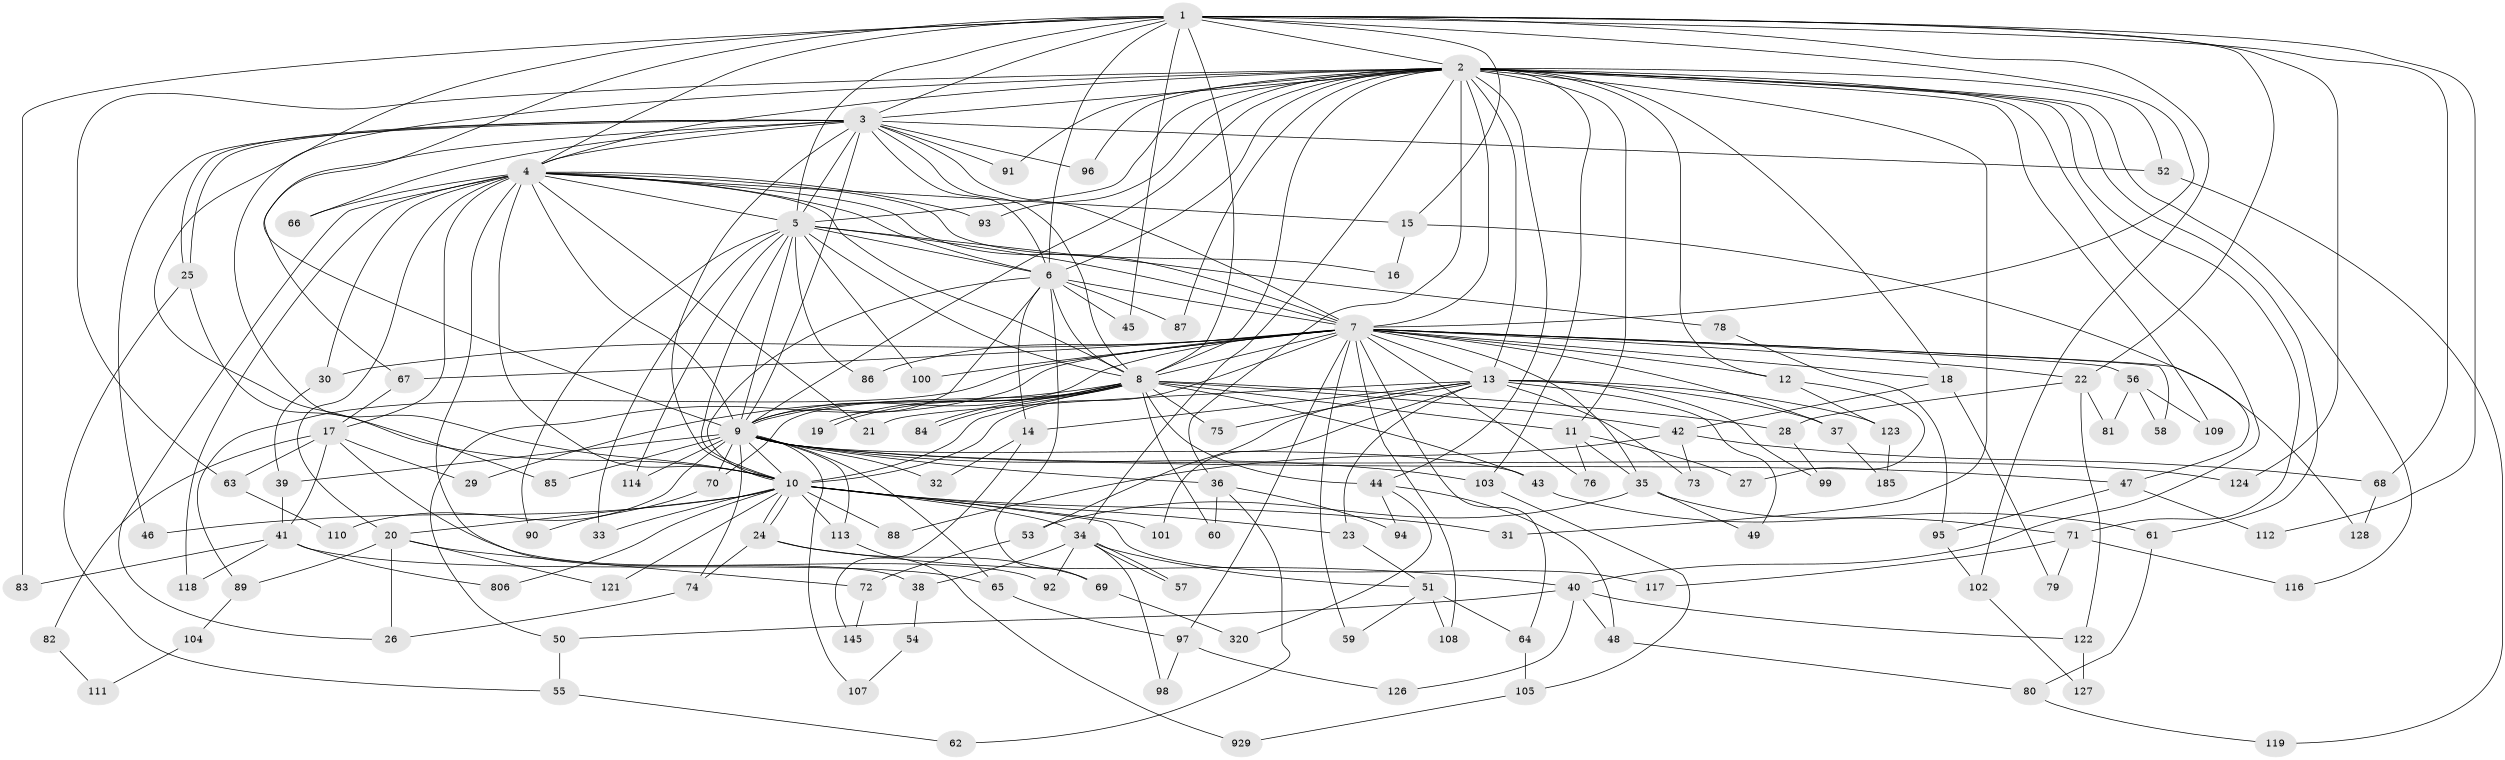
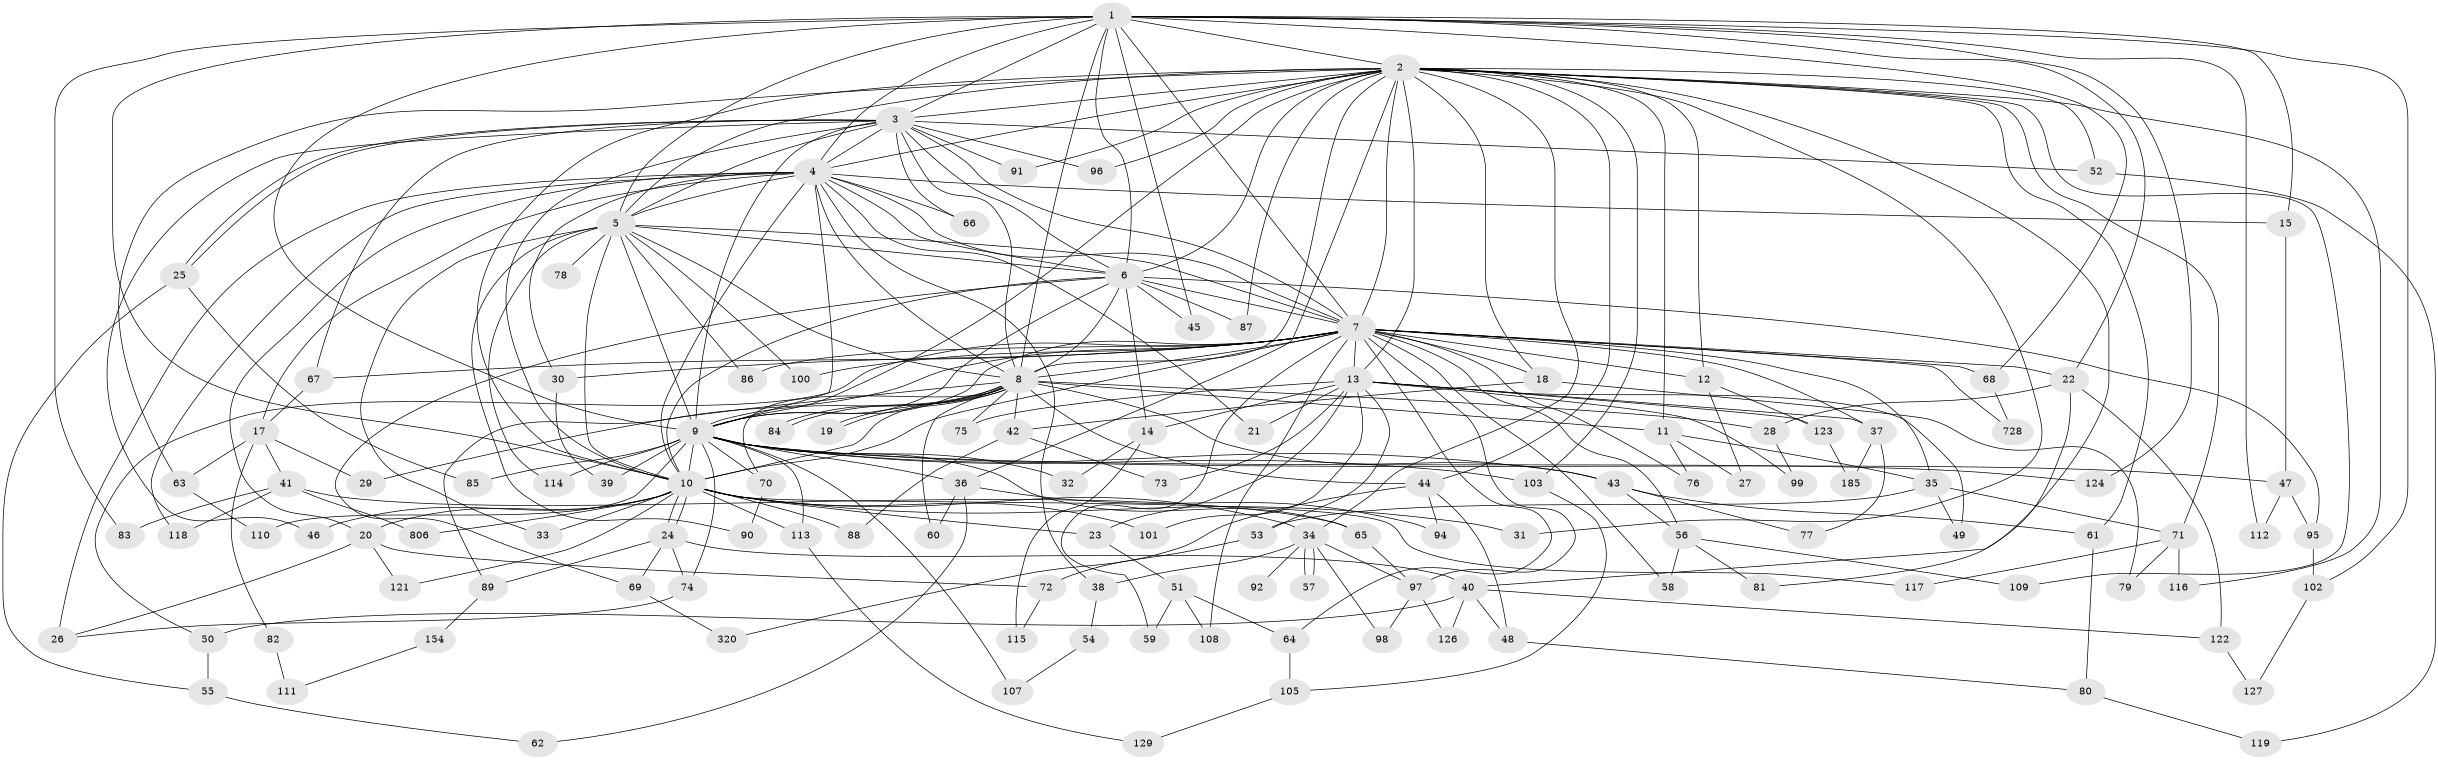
node "93": removed
node "16": removed
edge "78" -- "95": now "6" -- "95"
edge "42" -- "68": now "7" -- "68"
edge "43" -- "56": added
edge "39" -- "41": removed
node "77": added
node "128": label "128" -> "728"
edge "20" -- "89": now "24" -- "89"
edge "17" -- "92": removed
edge "34" -- "51": now "34" -- "97"
node "104": label "104" -> "154"
node "145": label "145" -> "115"
node "929": label "929" -> "129"
